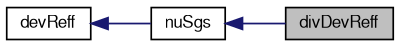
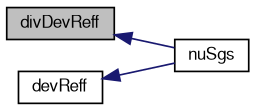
edge "divDevReff" -> "nuSgs": reversed
